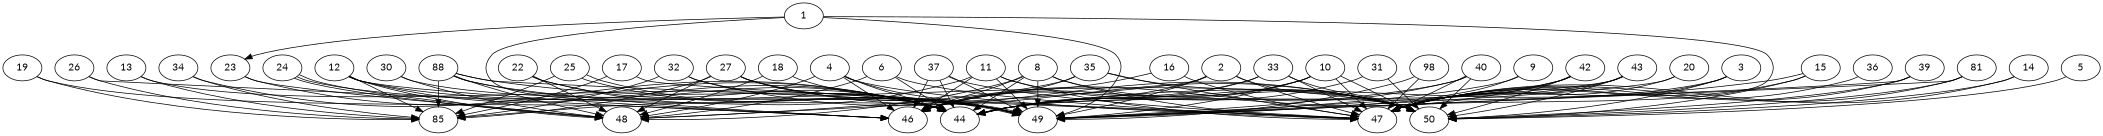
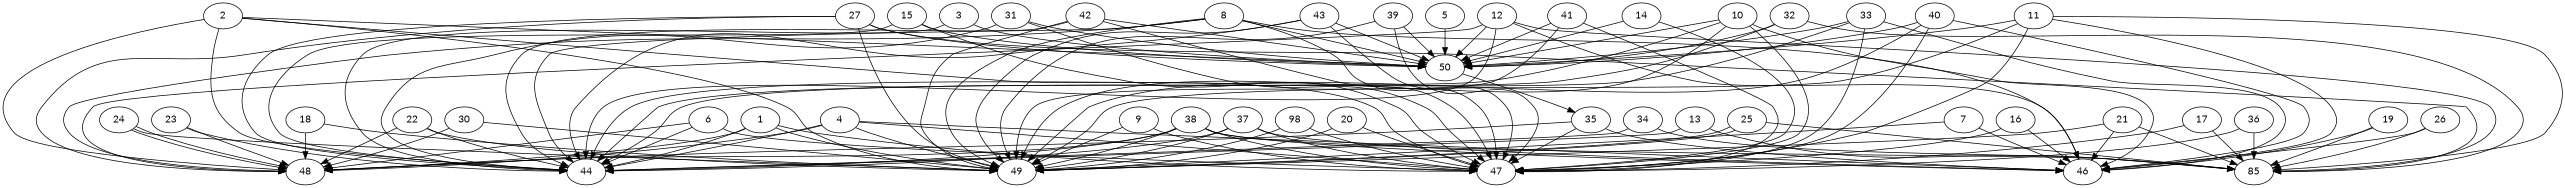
edge "1" -> "23": now "1" -> "48"
node "88": label "88" -> "38"
node "81": label "81" -> "41"
edge "35" -> "50": reversed
edge "3" -> "47": now "31" -> "47"
node "7": added
node "21": added
edge "36" -> "85": added
